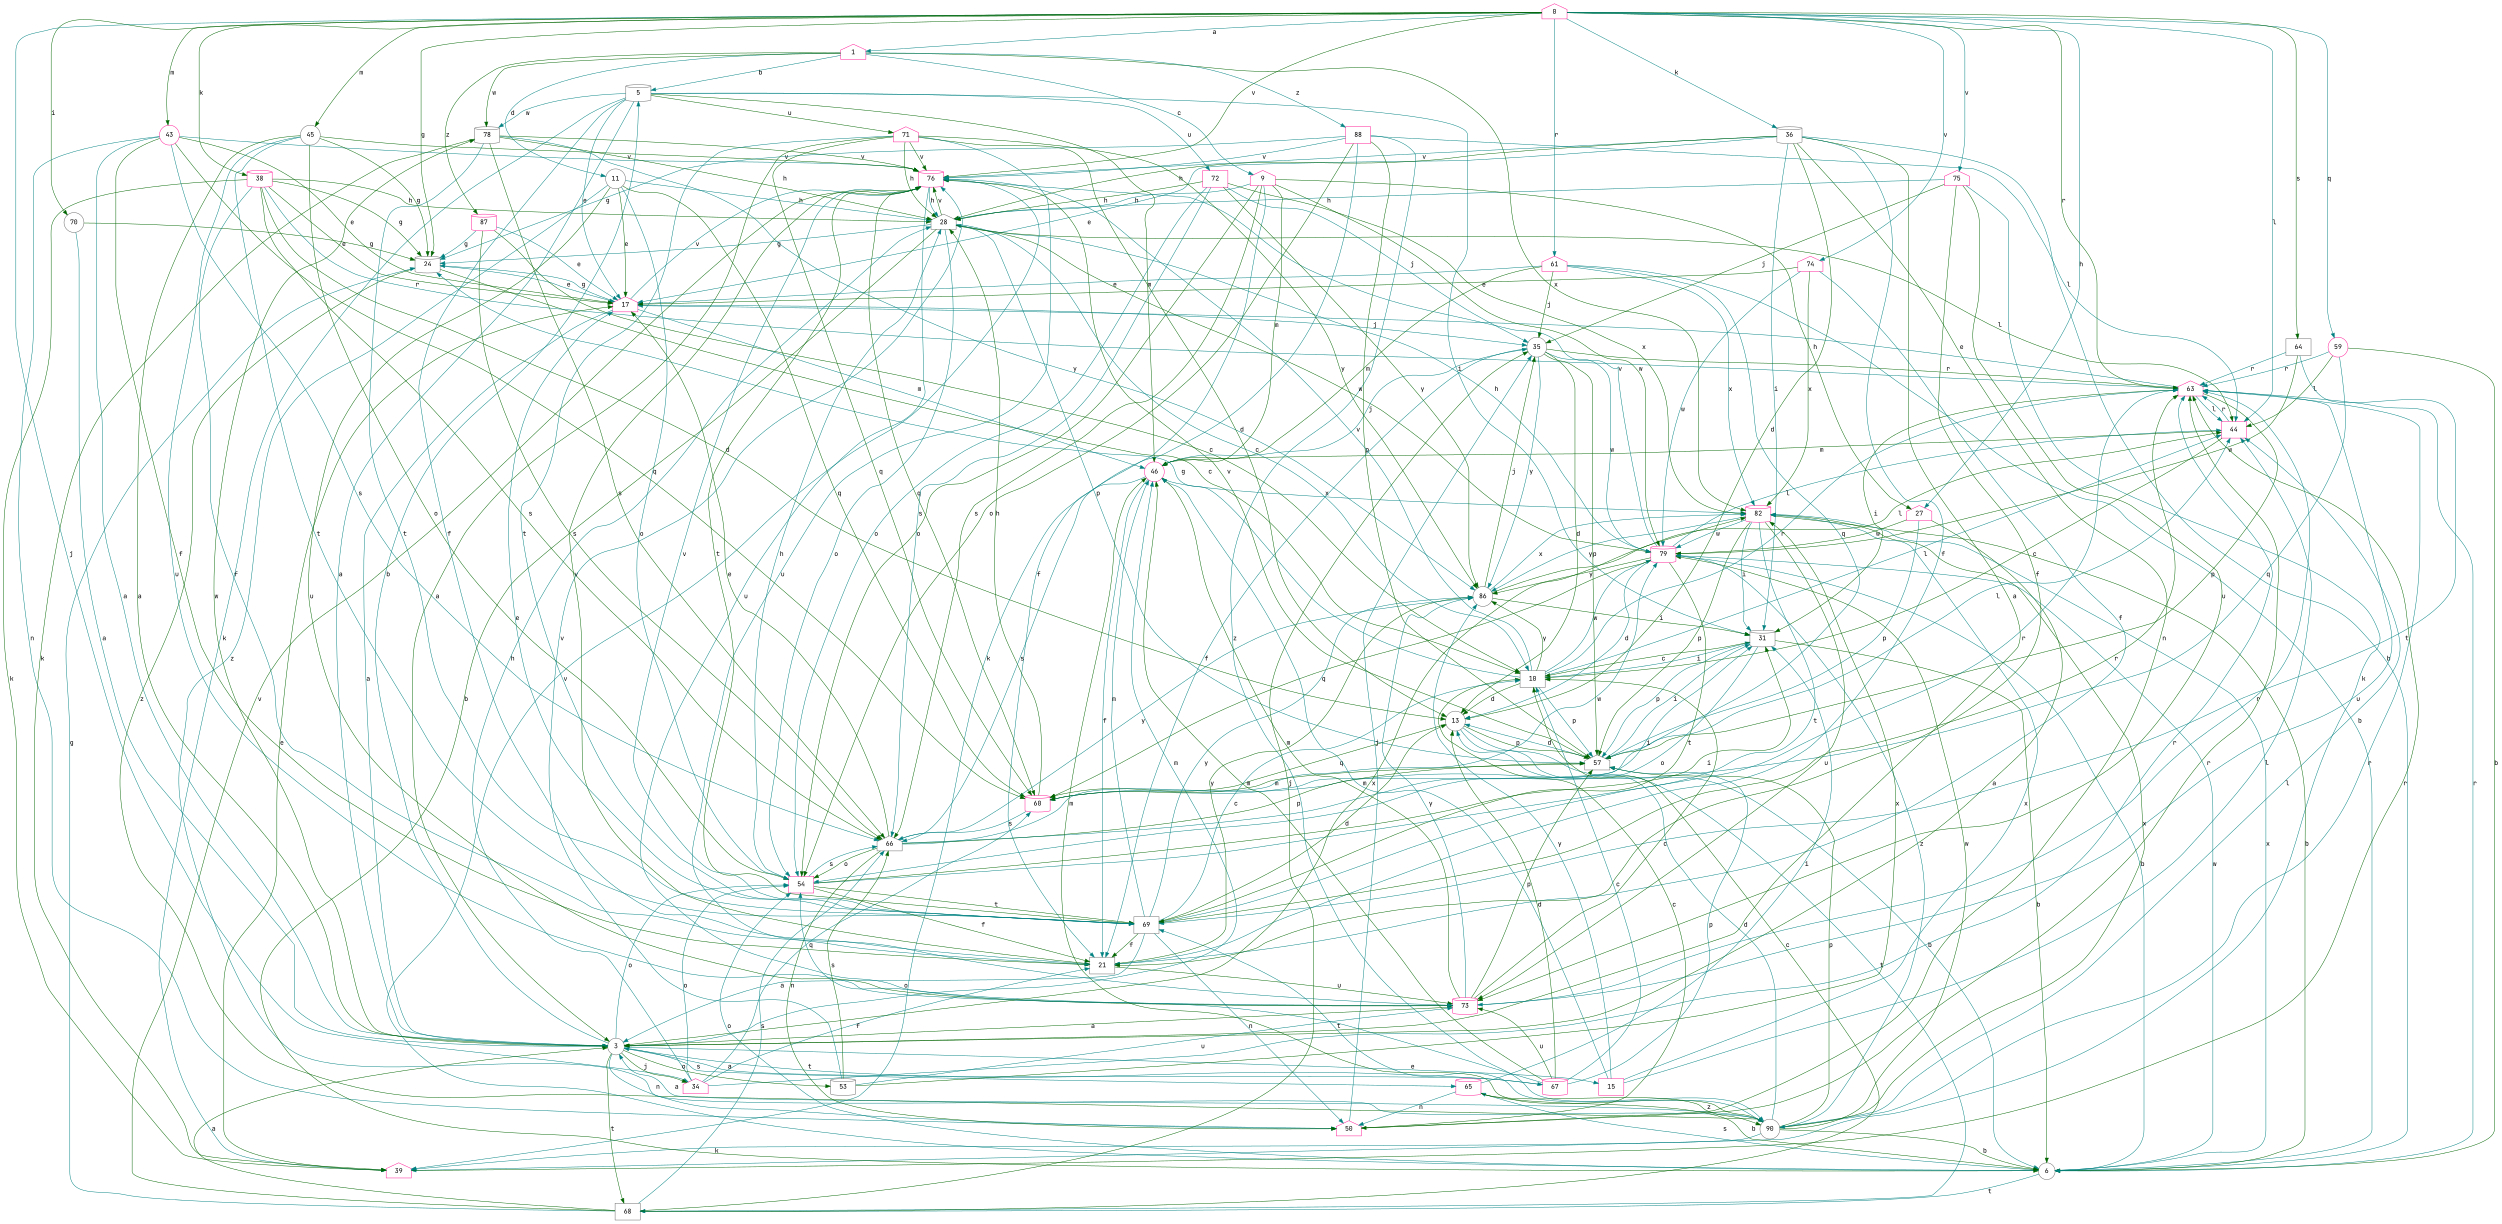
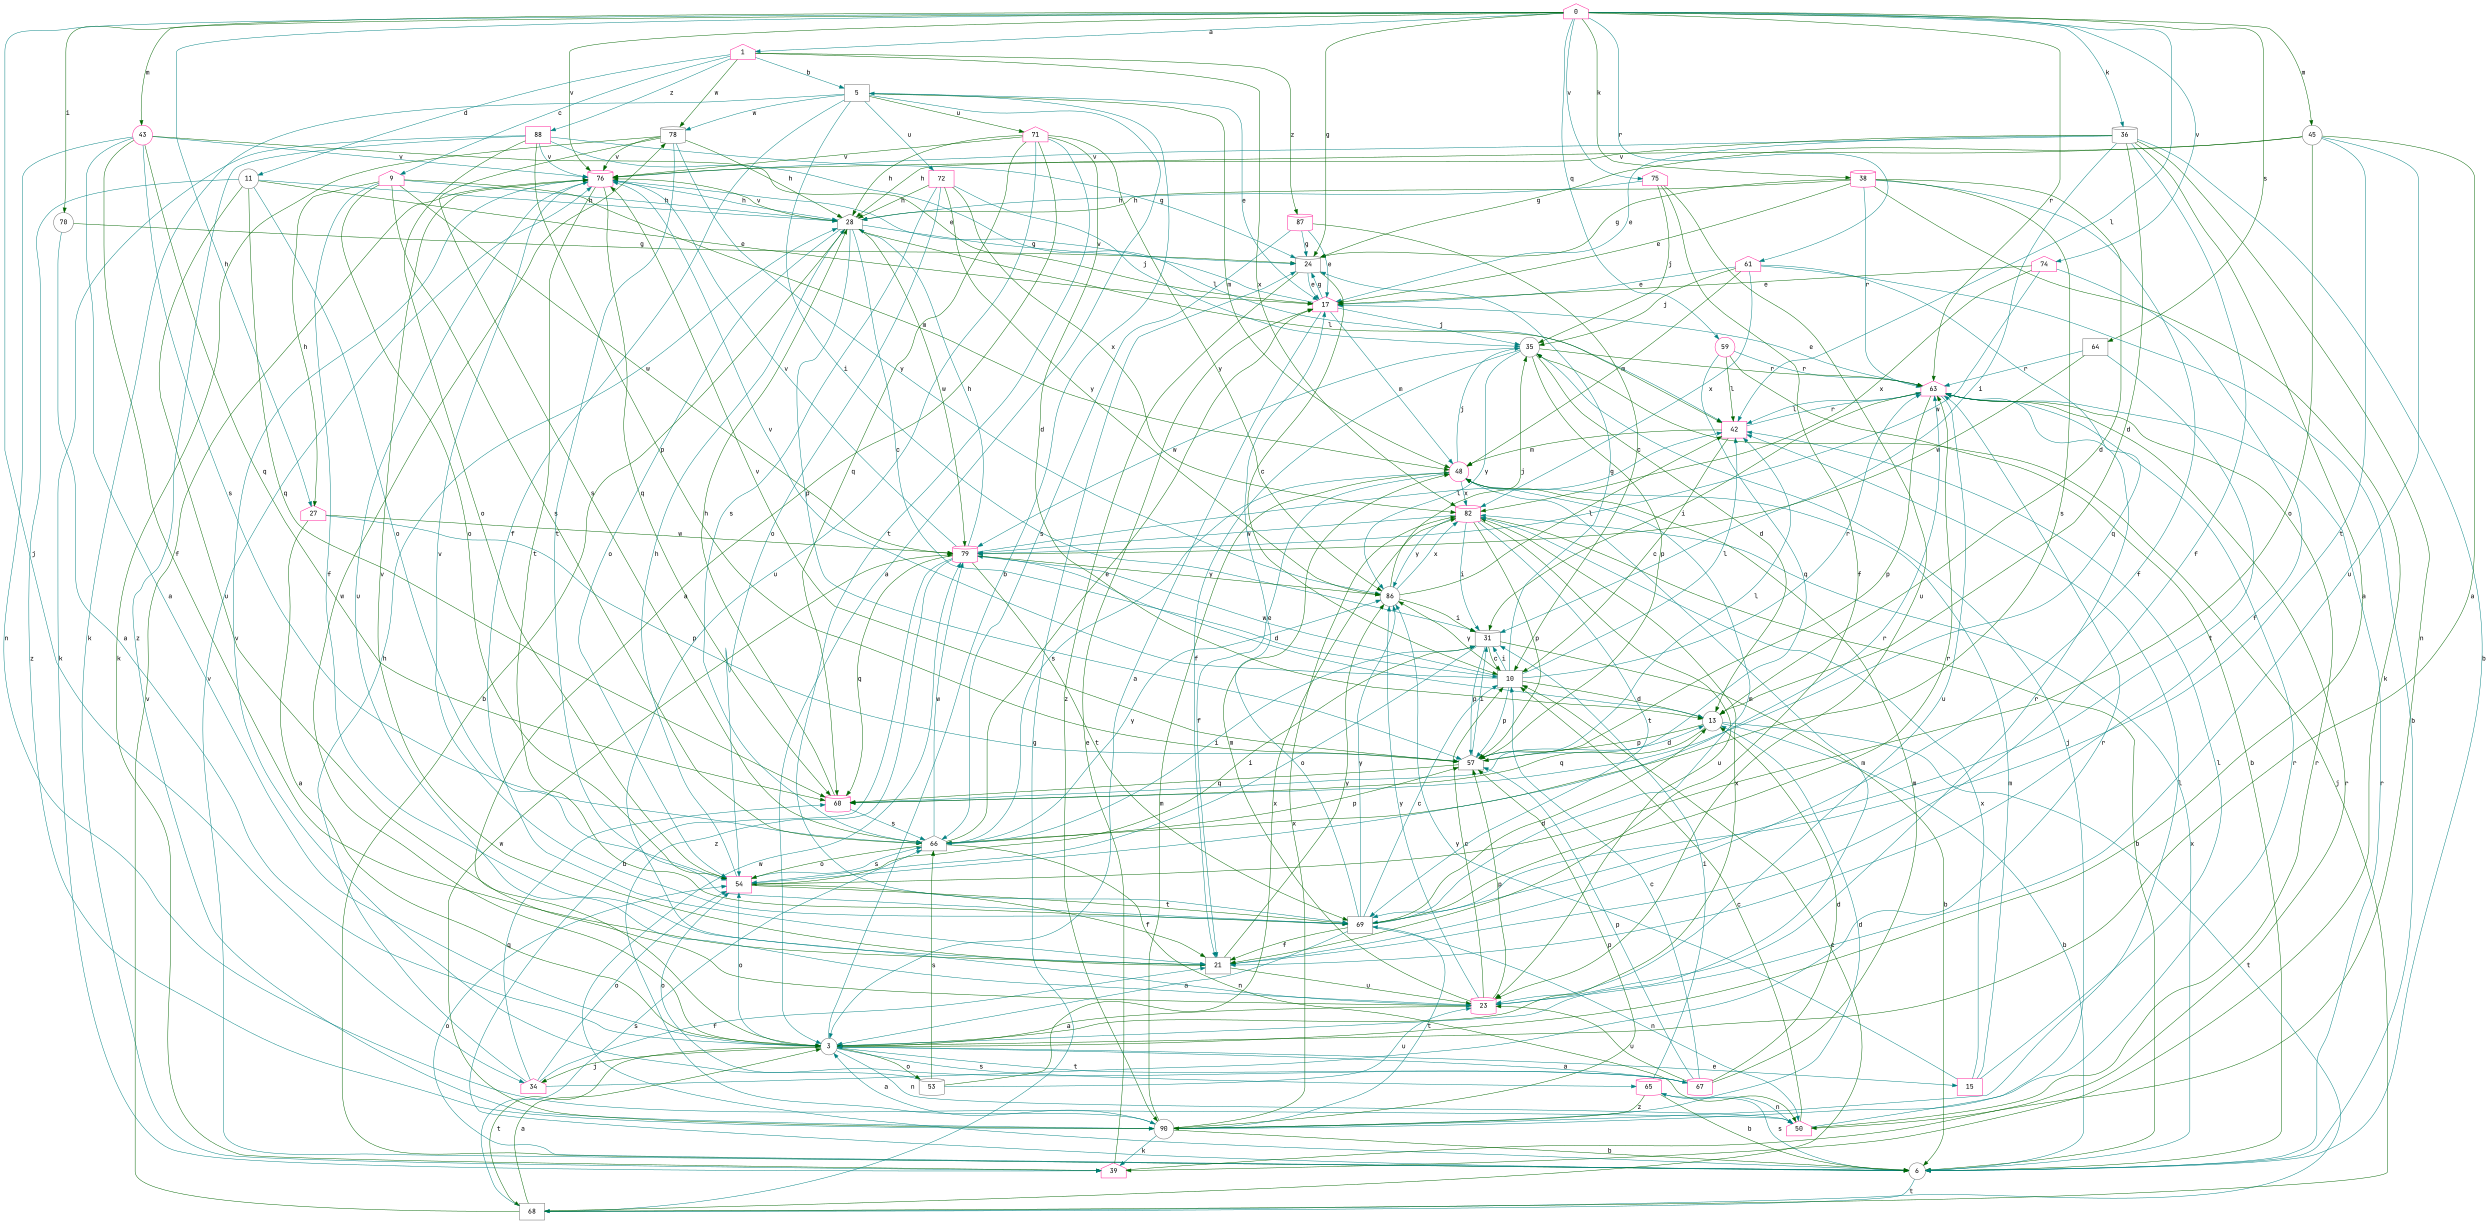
node "5": shape cylinder -> box
node "44": label "44" -> "42"
node "46": label "46" -> "48"
edge "87" -> "66": color darkgreen -> teal
edge "57" -> "60": label "m" -> "q"
node "73": label "73" -> "23"
edge "75" -> "39": removed, label "k"
